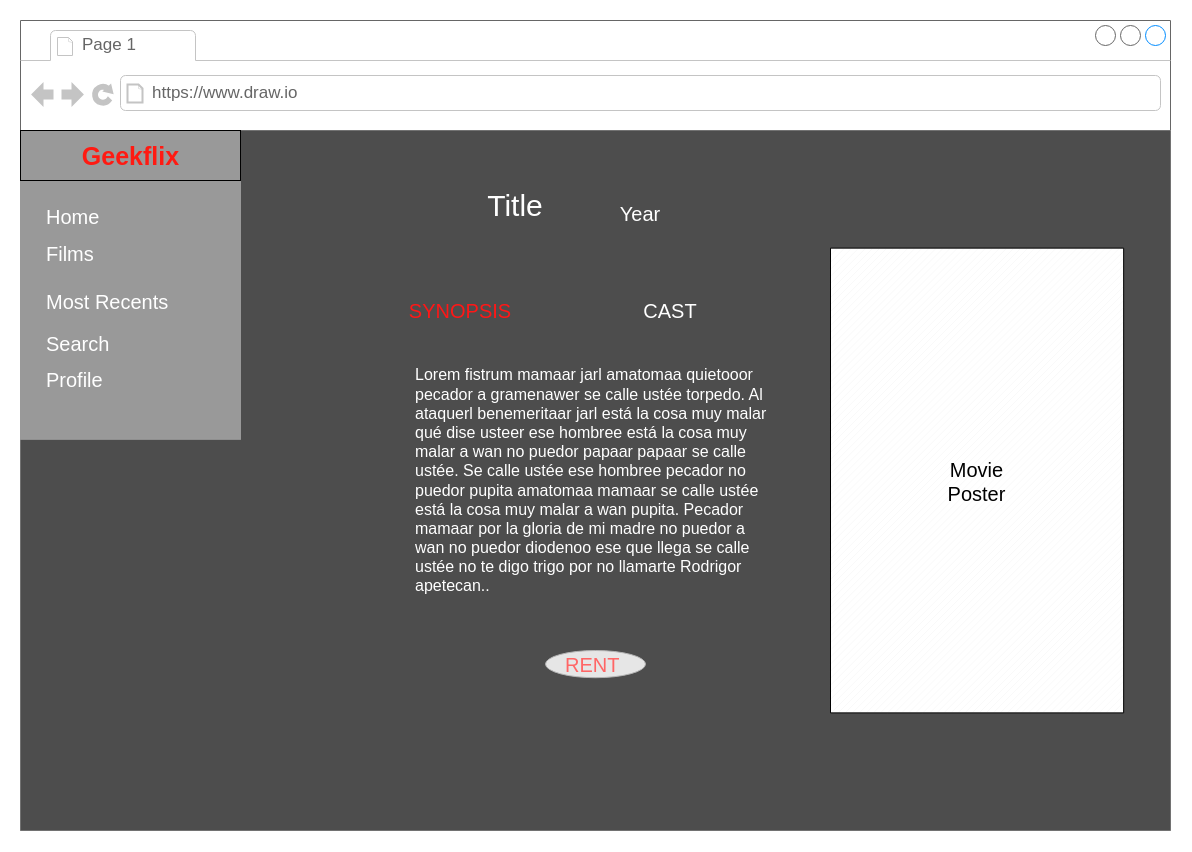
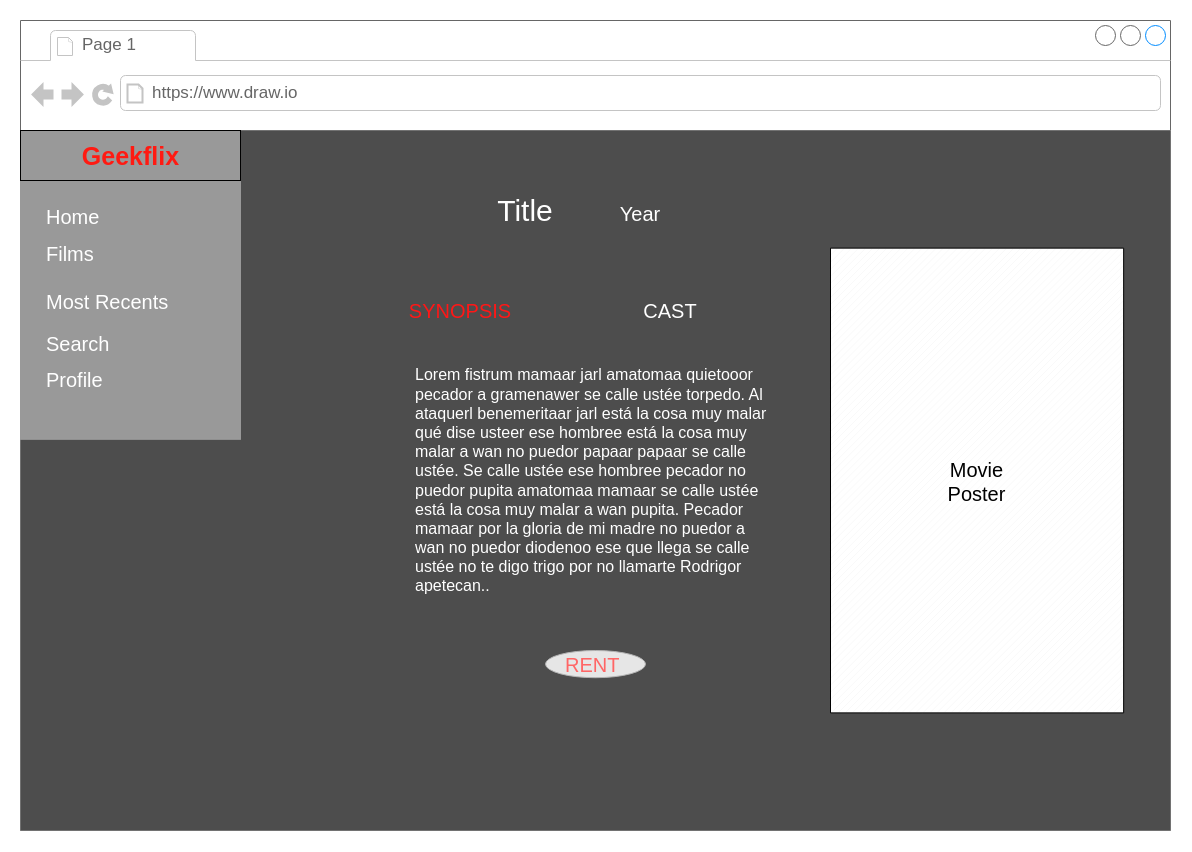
node "Title": moved (516, 206) -> (526, 211)
